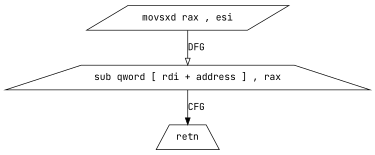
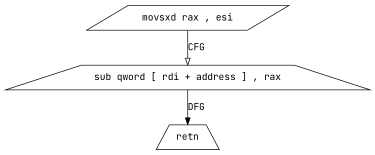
edge "movsxd rax , esi" -> "sub qword [ rdi + address ] , rax": label "DFG" -> "CFG"
edge "sub qword [ rdi + address ] , rax" -> "retn": label "CFG" -> "DFG"
